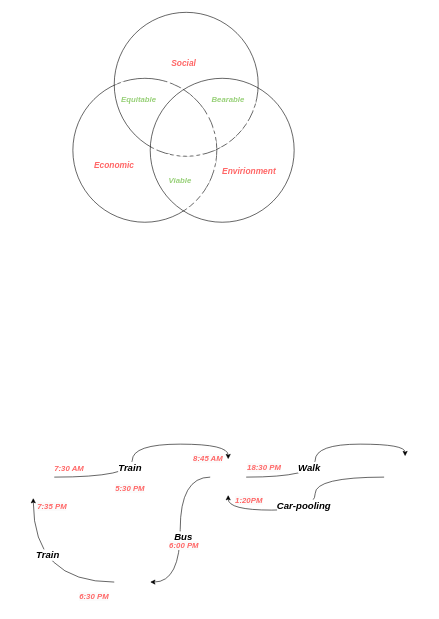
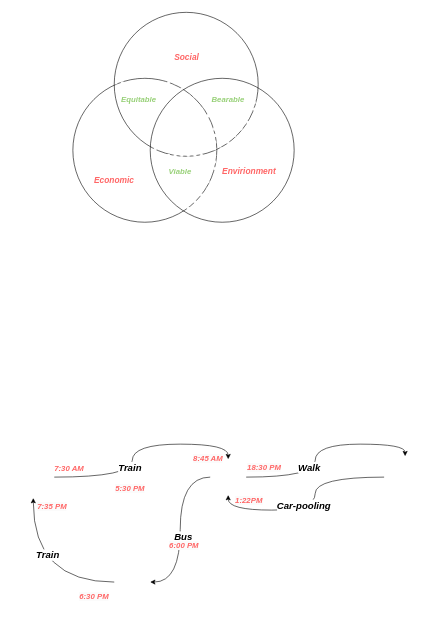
node "Social": moved (184, 63) -> (187, 57)
node "Economic": moved (114, 165) -> (114, 180)
node "Viable": moved (180, 180) -> (180, 171)
node "1:20PM": label "1:20PM" -> "1:22PM"
